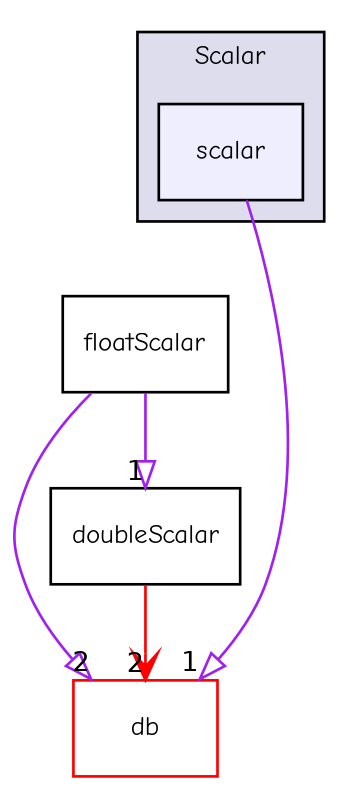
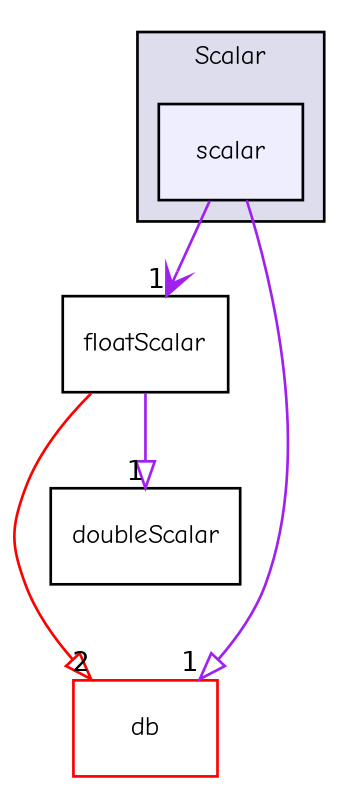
edge "scalar" -> "floatScalar": added
edge "floatScalar" -> "db": color purple -> red
edge "doubleScalar" -> "db": removed
